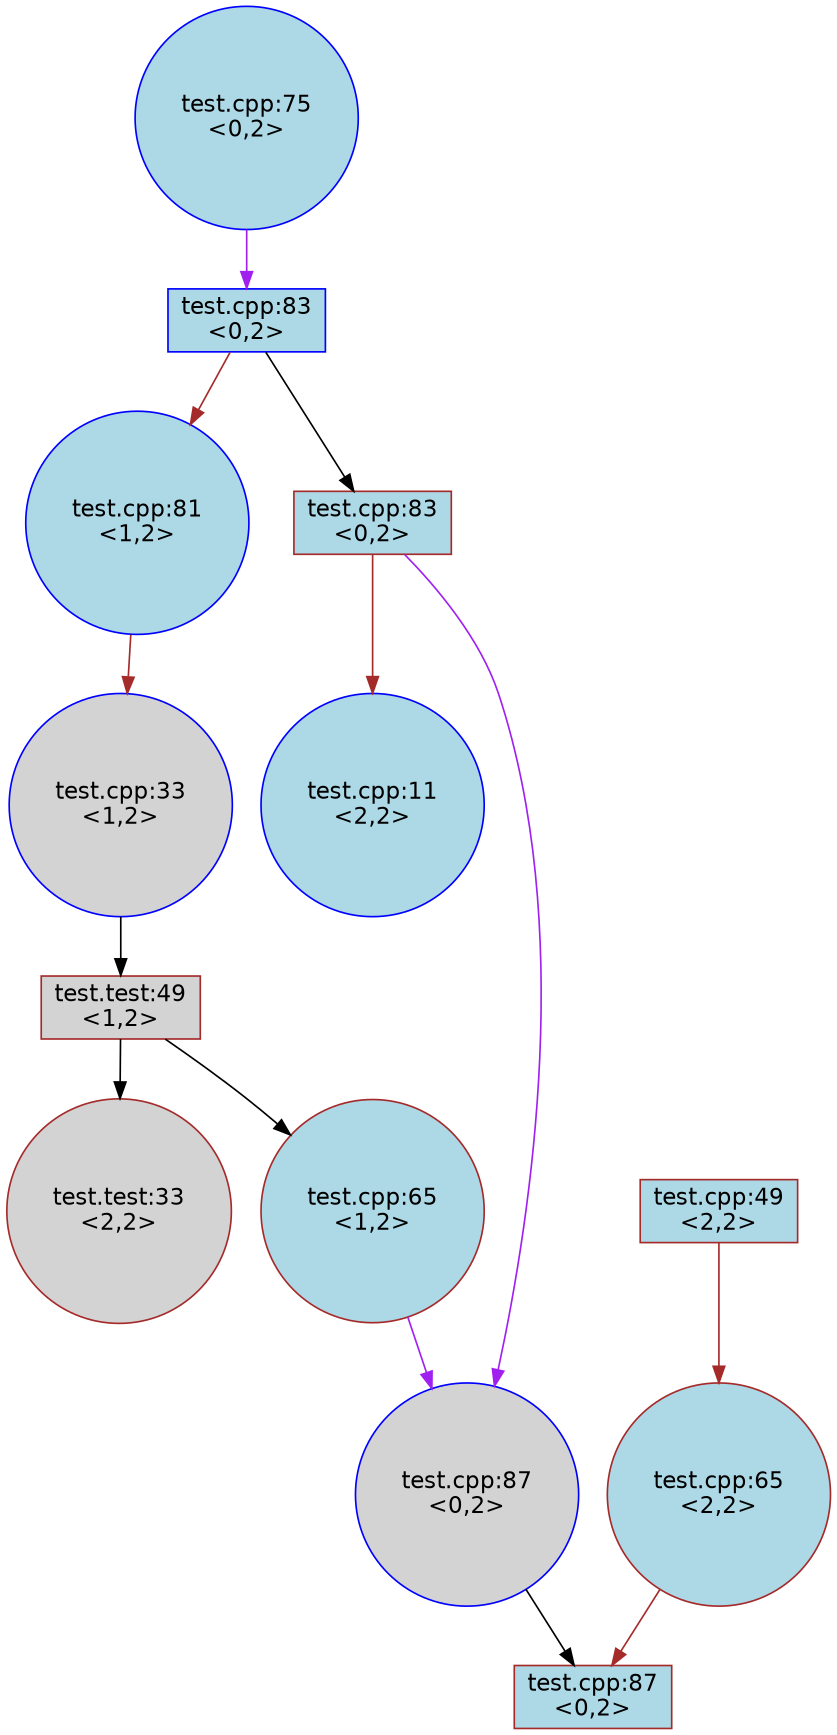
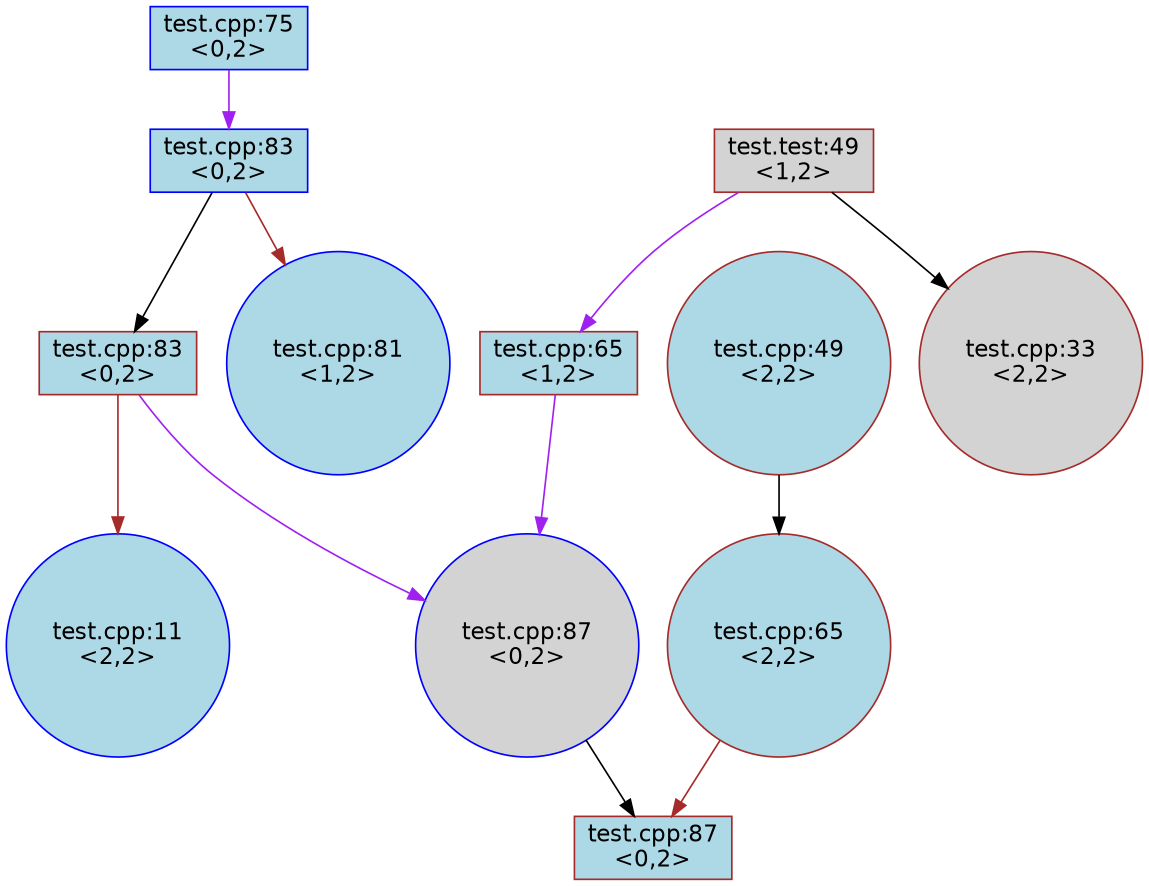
node "test.cpp:75 <0,2>": shape circle -> box
node "test.cpp:33 <1,2>": removed
edge "test.test:49 <1,2>" -> "test.cpp:65 <1,2>": color black -> purple
node "test.test:33 <2,2>": label "test.test:33 <2,2>" -> "test.cpp:33 <2,2>"
node "test.cpp:65 <1,2>": shape circle -> box
node "test.cpp:49 <2,2>": shape box -> circle
edge "test.cpp:49 <2,2>" -> "test.cpp:65 <2,2>": color brown -> black
